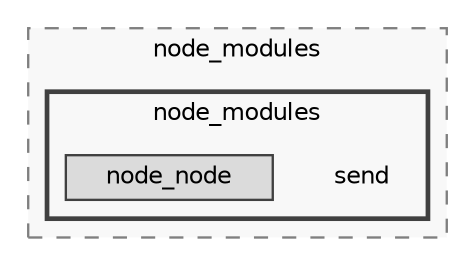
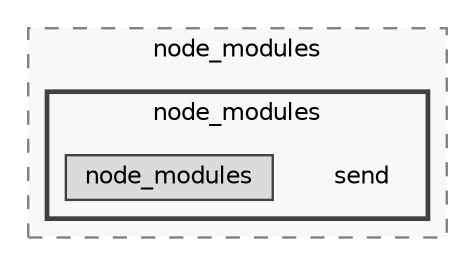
node "node_node": label "node_node" -> "node_modules"
